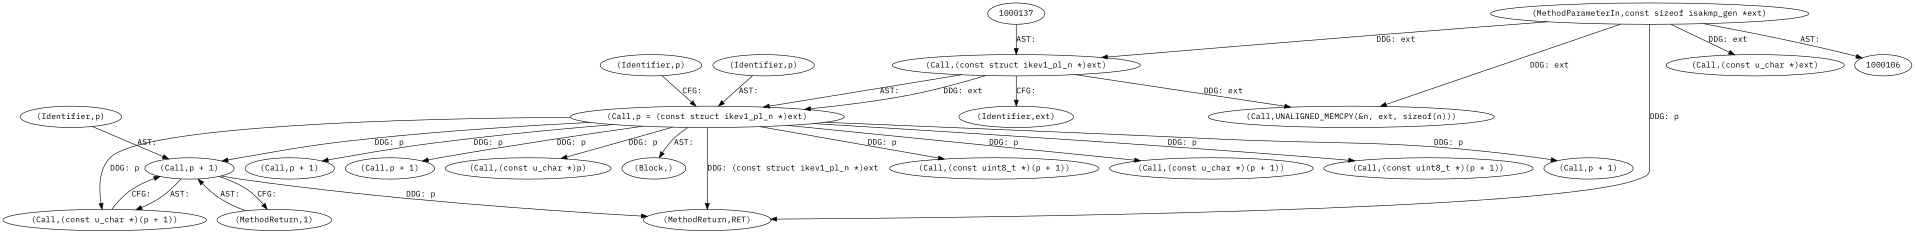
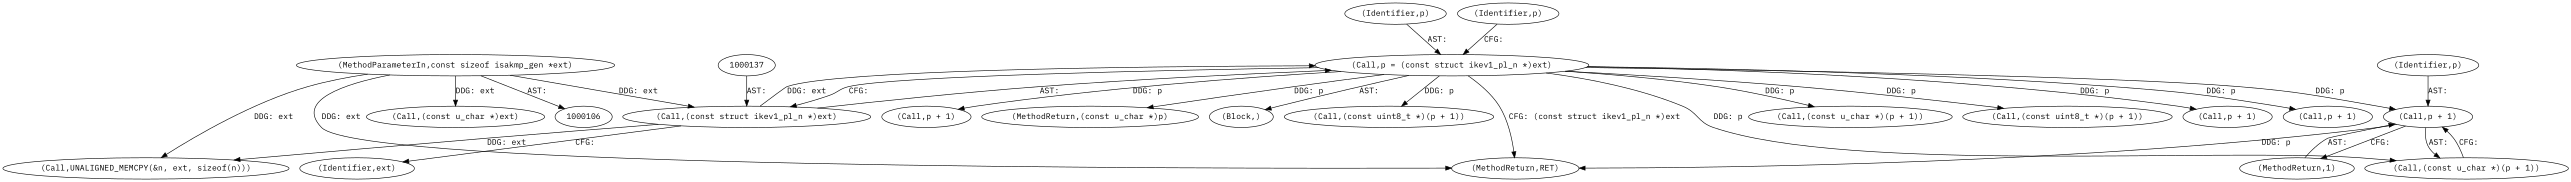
edge "(Call,p = (const struct ikev1_pl_n *)ext)" -> "(Call,(const struct ikev1_pl_n *)ext)": added, label "CFG:"
edge "(MethodParameterIn,const sizeof isakmp_gen *ext)" -> "(MethodReturn,RET)": label "DDG: p" -> "DDG: ext"
node "(Call,(const u_char *)p)": label "(Call,(const u_char *)p)" -> "(MethodReturn,(const u_char *)p)"
edge "(Call,p = (const struct ikev1_pl_n *)ext)" -> "(MethodReturn,RET)": label "DDG: (const struct ikev1_pl_n *)ext" -> "CFG: (const struct ikev1_pl_n *)ext"
